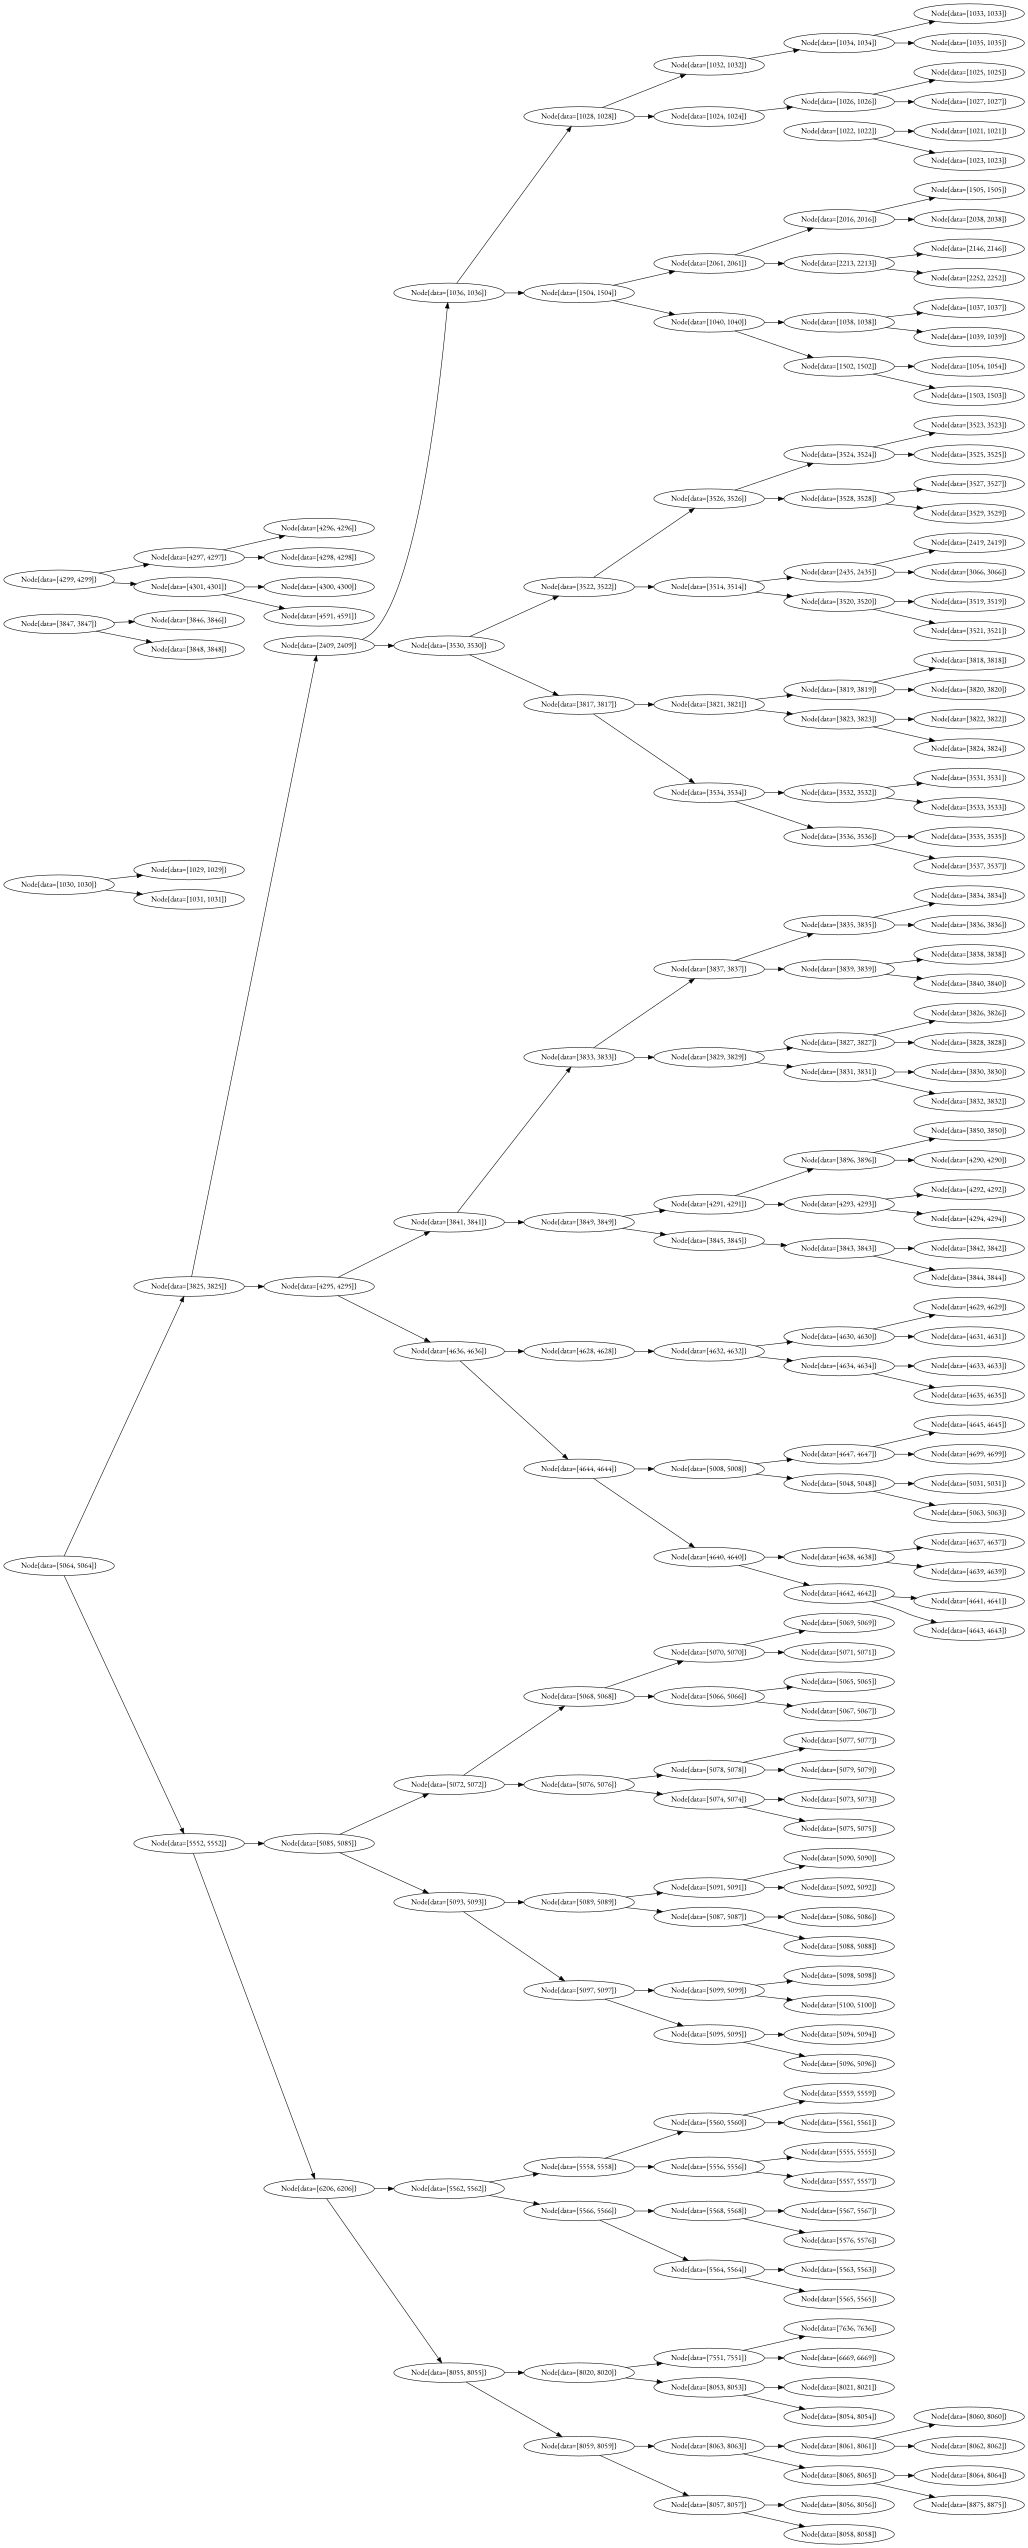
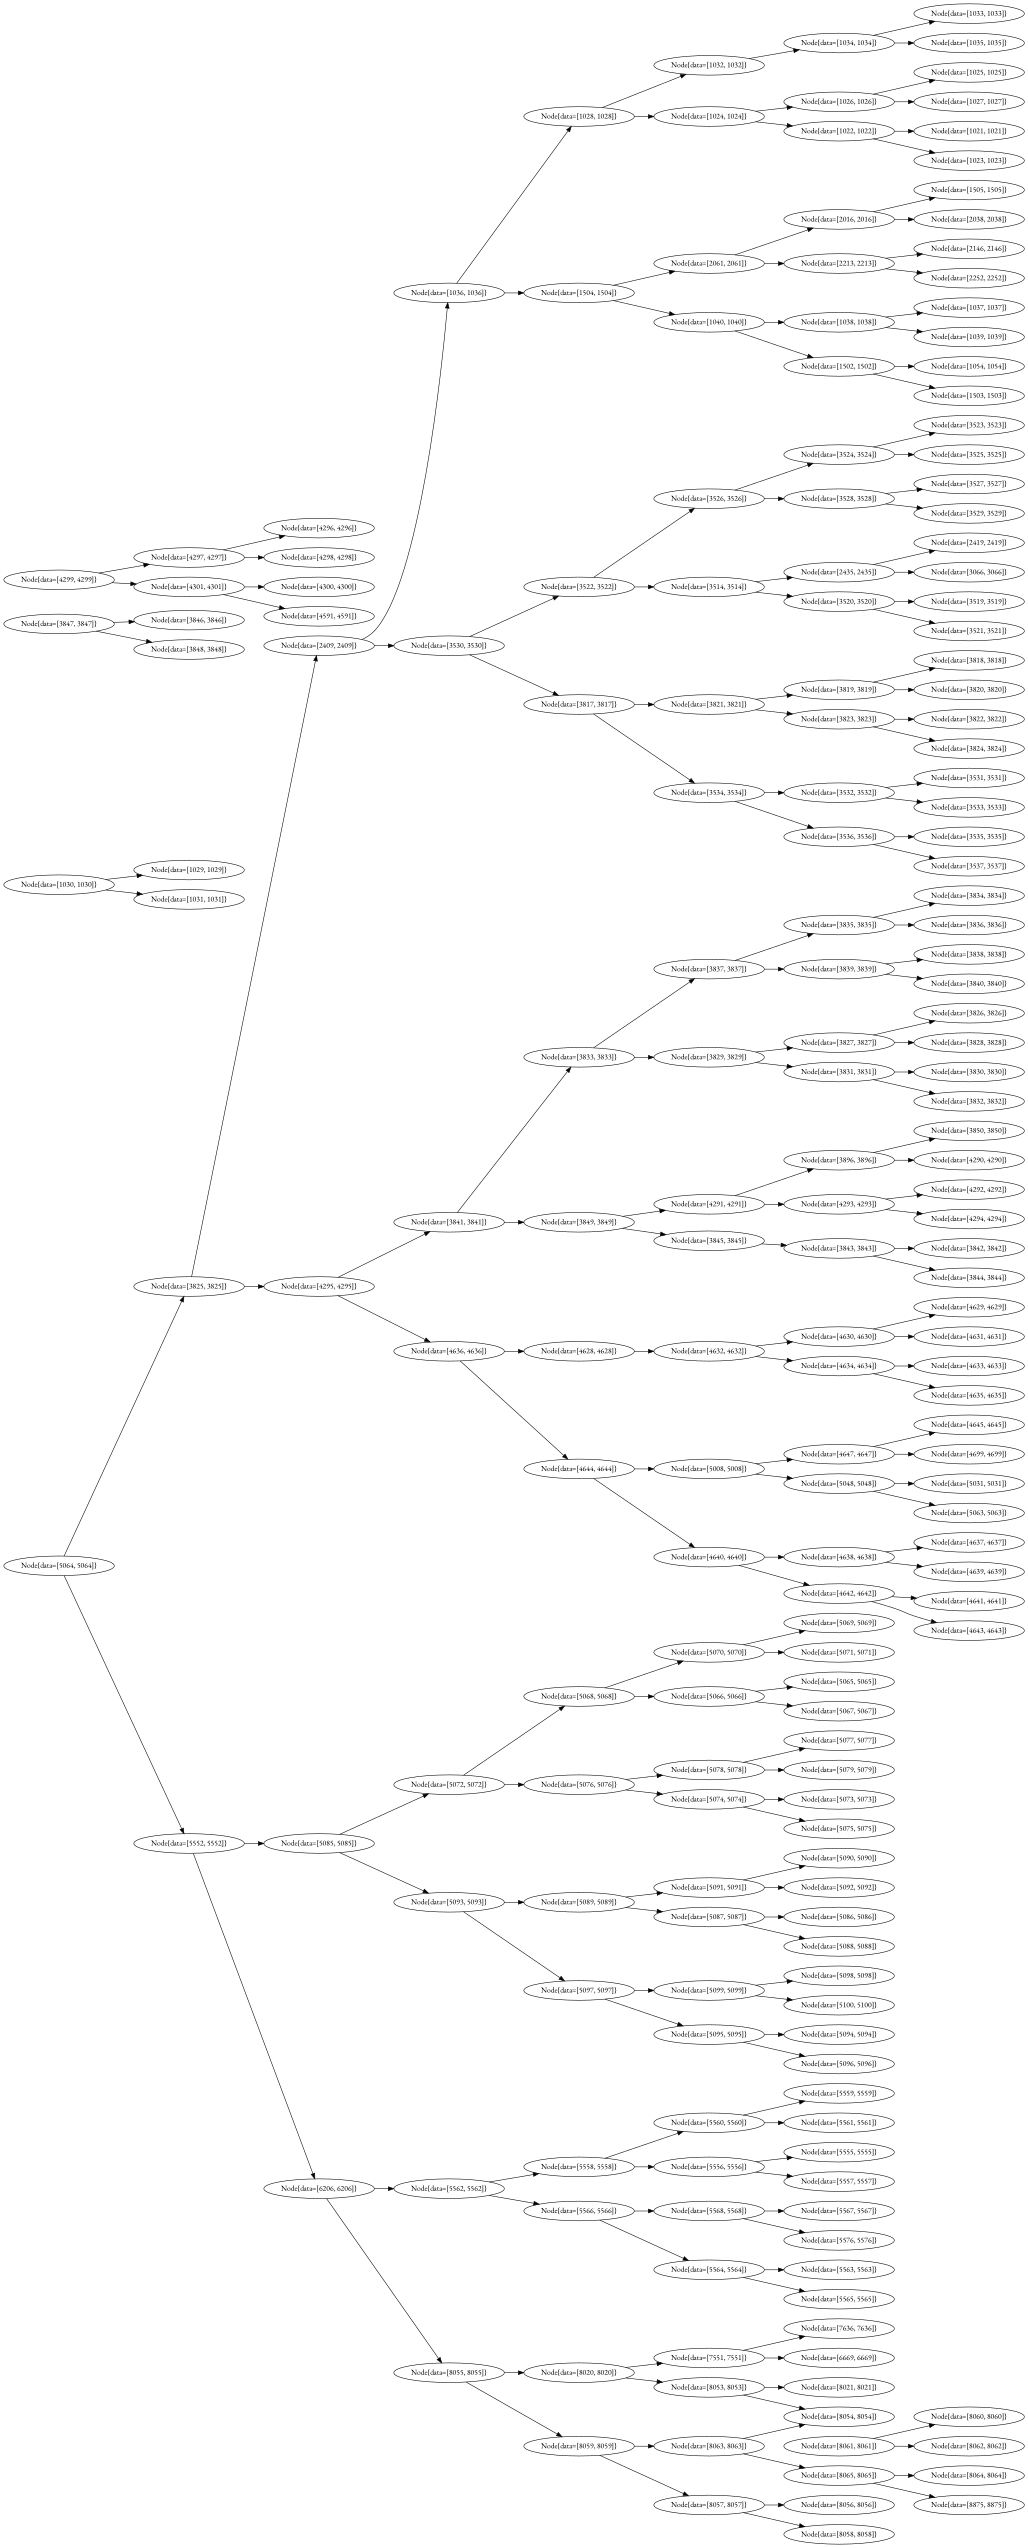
edge "Node{data=[1024, 1024]}" -> "Node{data=[1022, 1022]}": added
edge "Node{data=[8063, 8063]}" -> "Node{data=[8061, 8061]}": now "Node{data=[8063, 8063]}" -> "Node{data=[8054, 8054]}"
